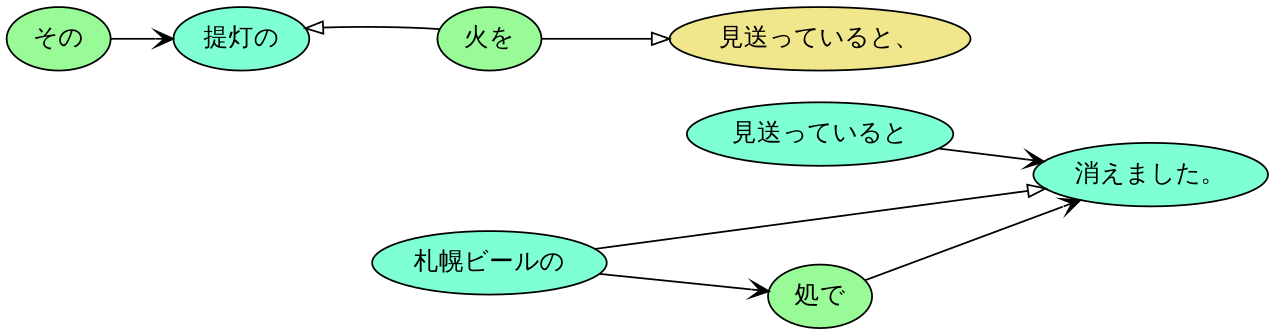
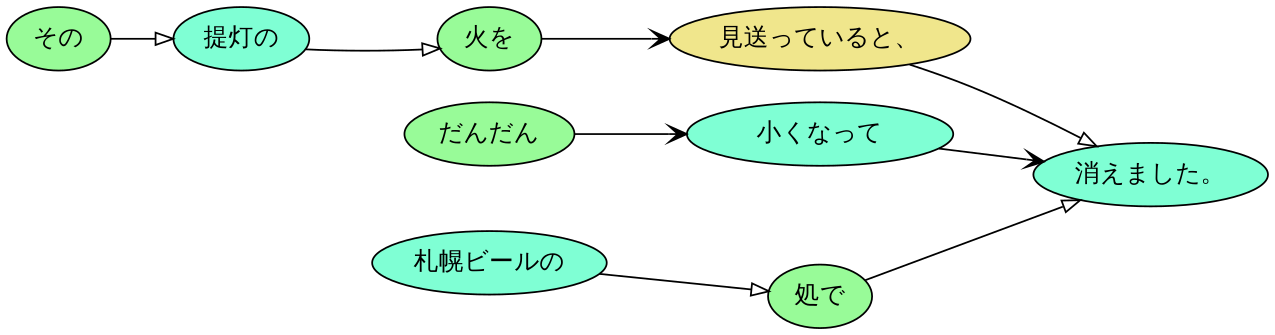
edge "火を" -> "提灯の": reversed
edge "その" -> "提灯の": arrowhead vee -> onormal
edge "火を" -> "見送っていると、": arrowhead onormal -> vee
node "だんだん": added
node "見送っていると": label "見送っていると" -> "小くなって"
edge "札幌ビールの" -> "消えました。": now "見送っていると、" -> "消えました。"
edge "処で" -> "消えました。": arrowhead vee -> onormal
edge "札幌ビールの" -> "処で": arrowhead vee -> onormal
